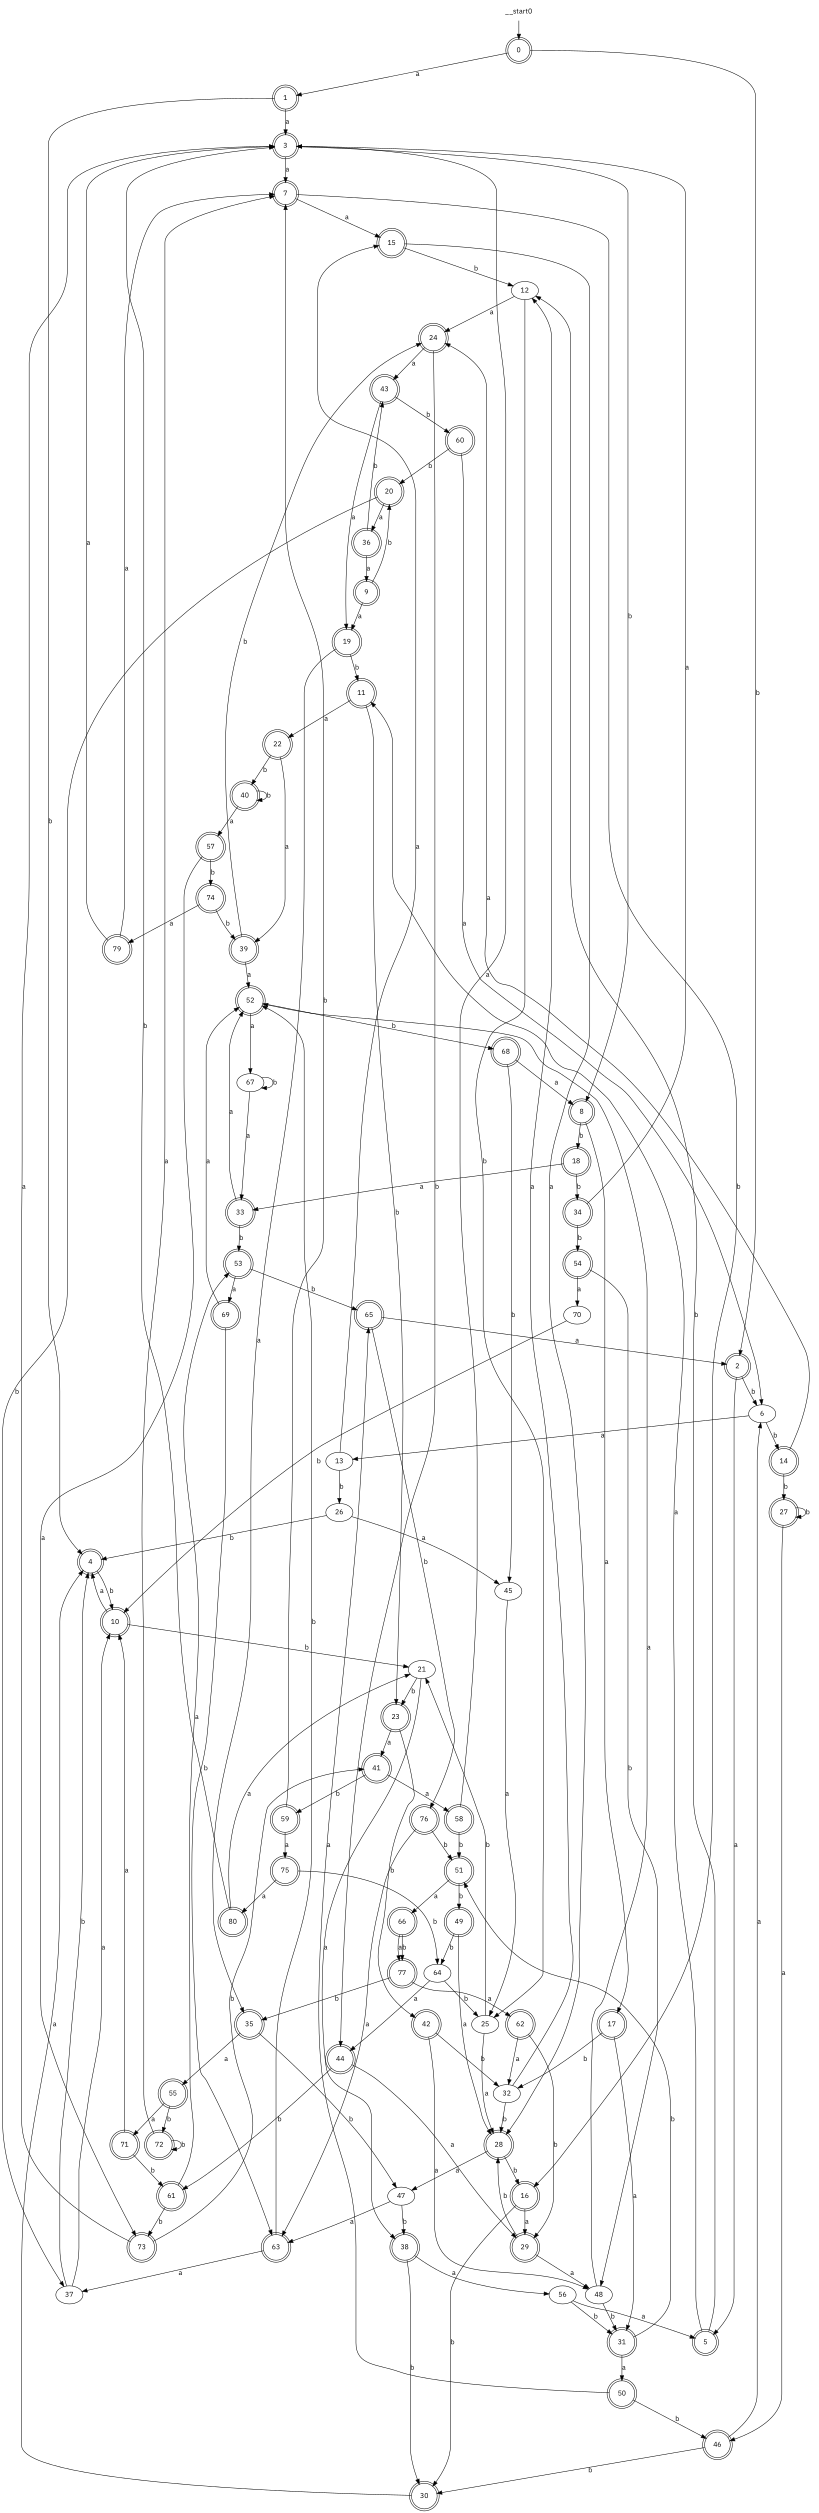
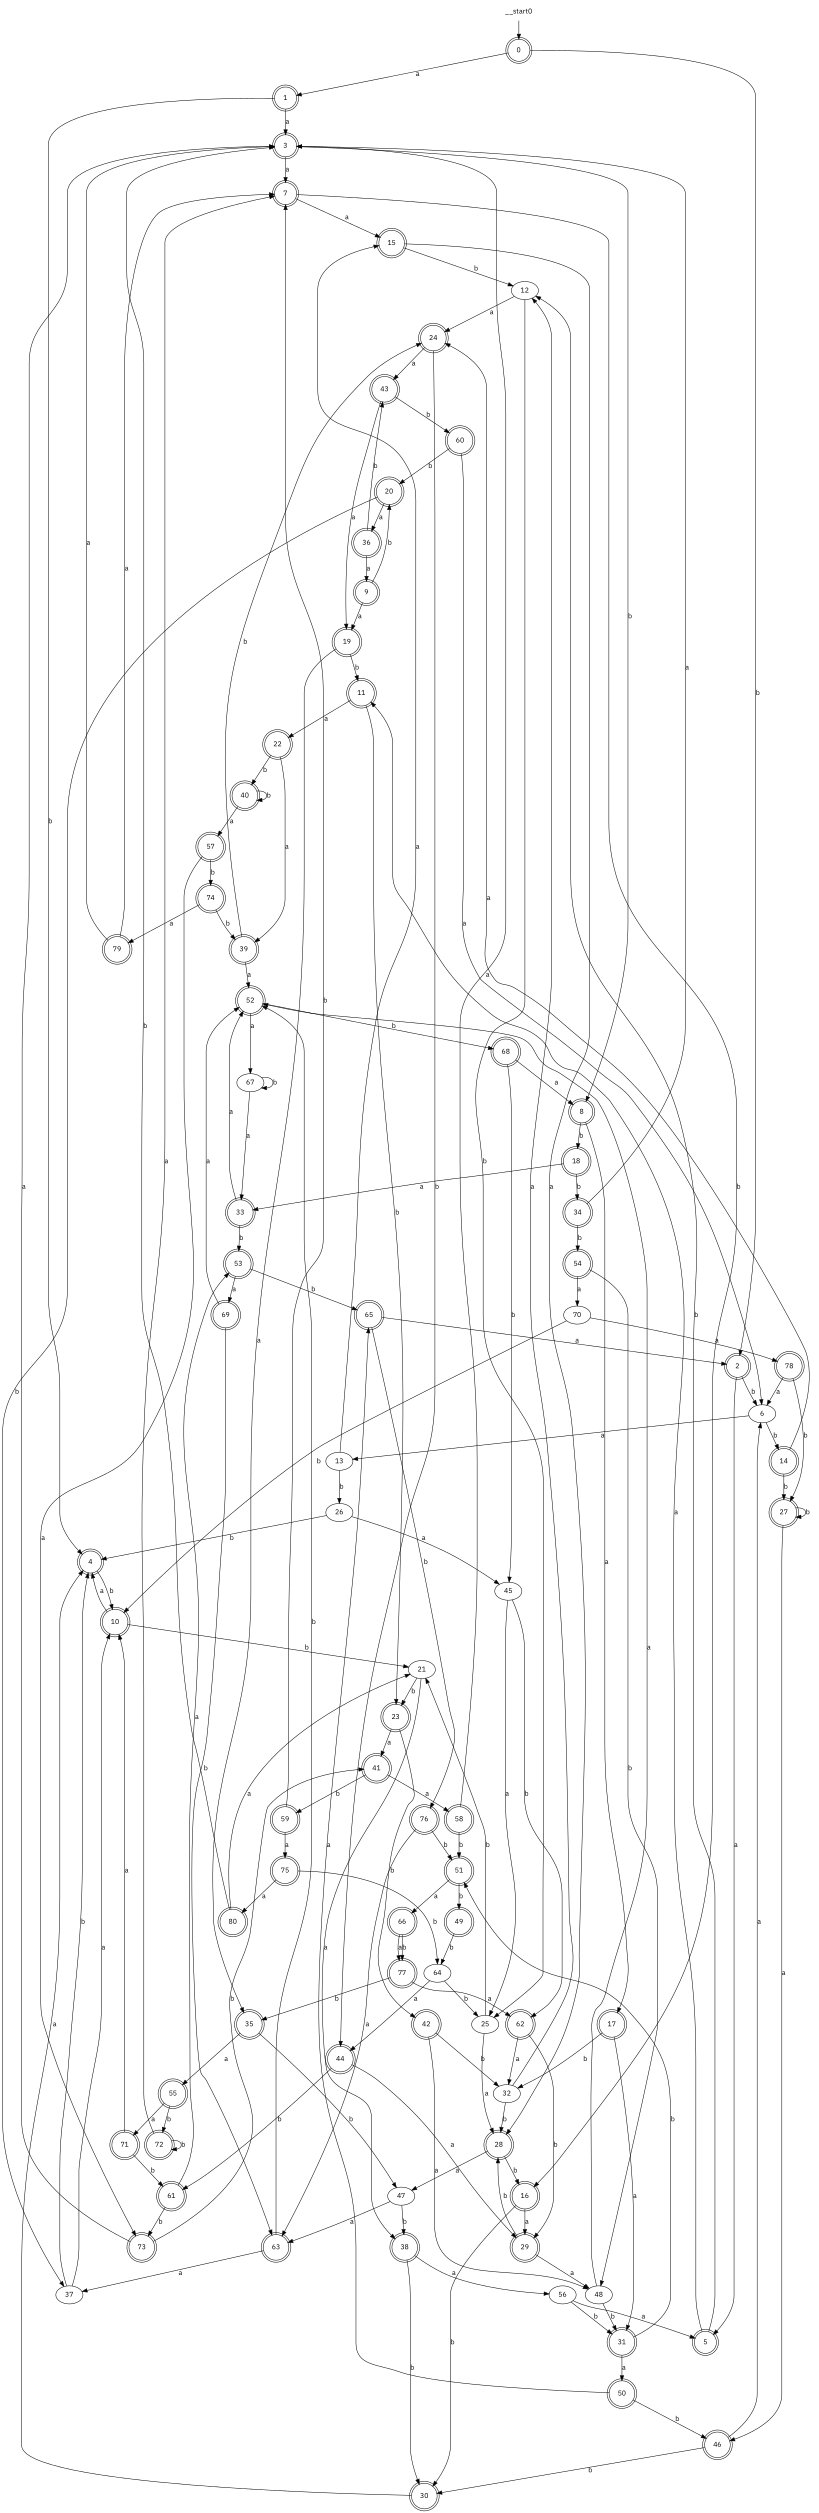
node "78": added
edge "45" -> "62": added, label "b"
edge "49" -> "28": removed, label "a"
